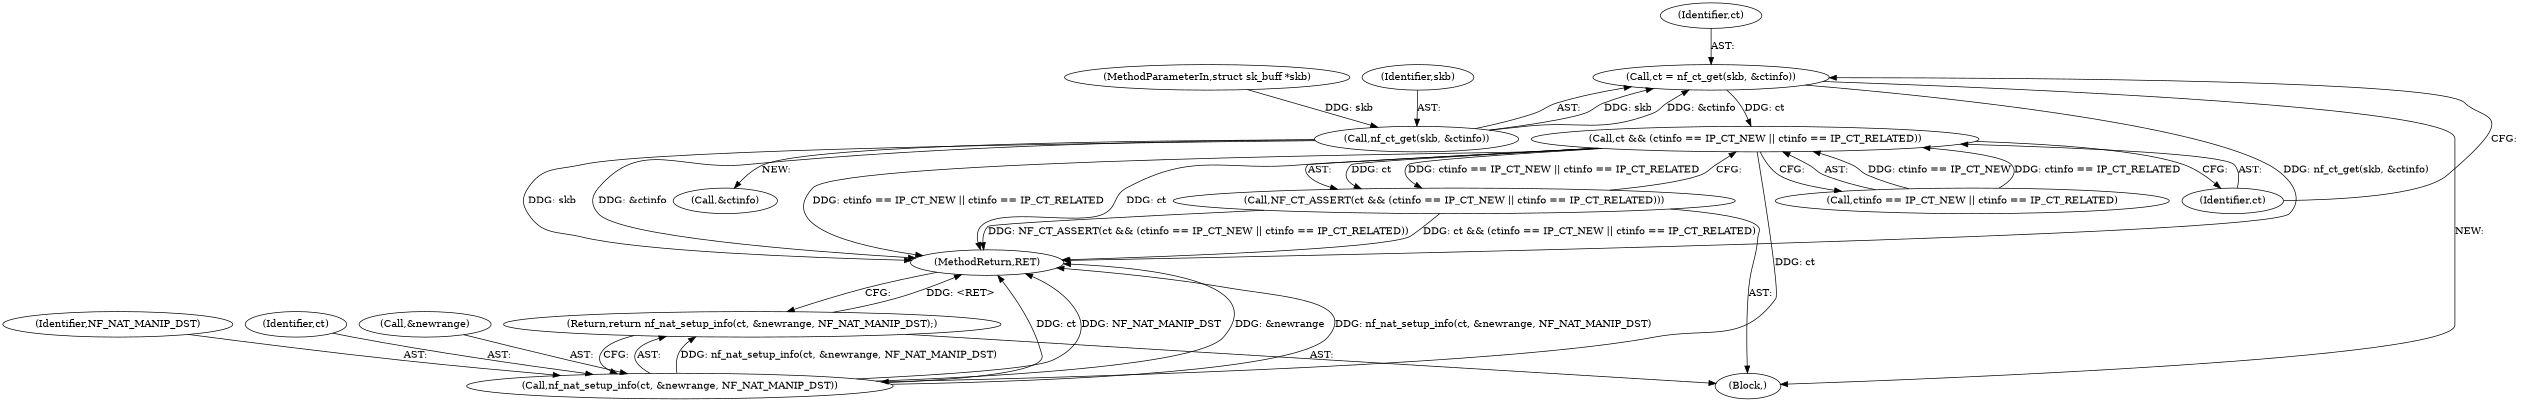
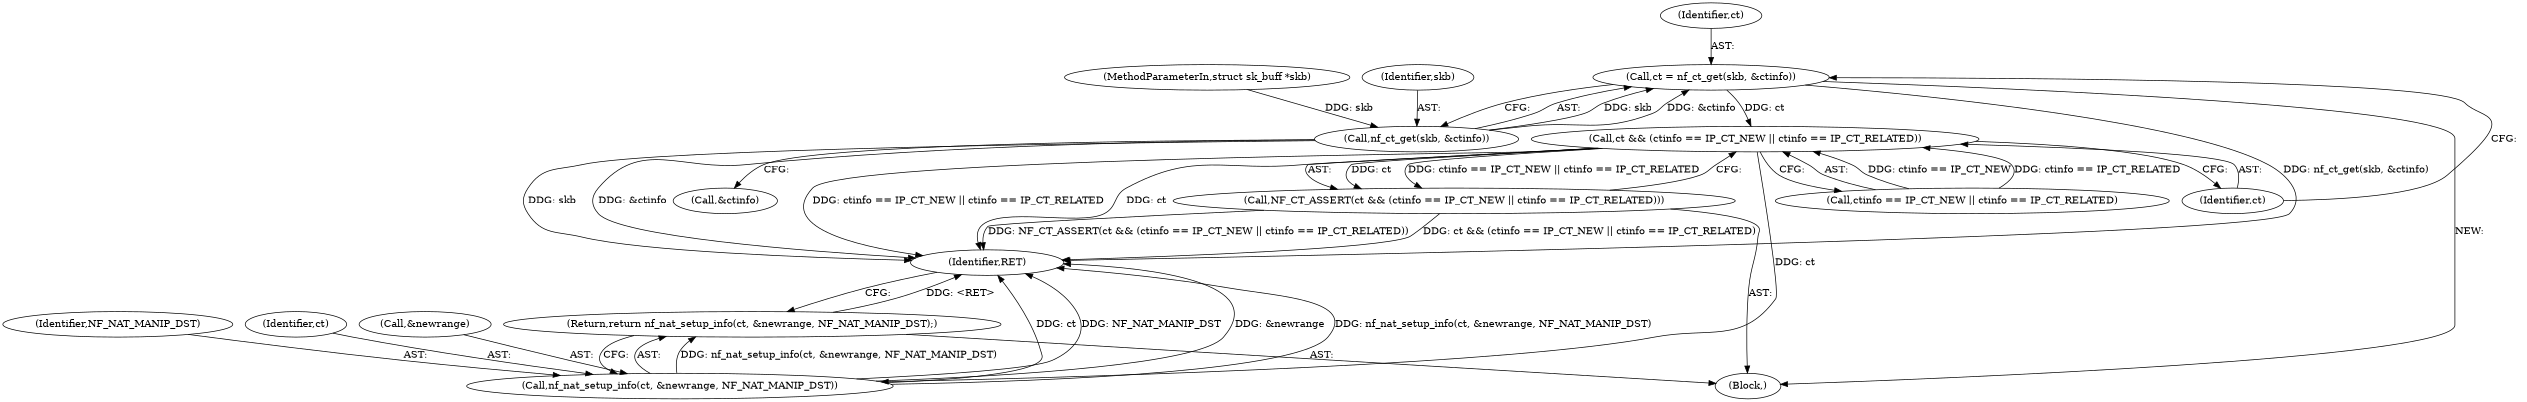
edge "(Call,ct = nf_ct_get(skb, &ctinfo))" -> "(Call,nf_ct_get(skb, &ctinfo))": added, label "CFG:"
edge "(Call,nf_ct_get(skb, &ctinfo))" -> "(Call,&ctinfo)": label "NEW: " -> "CFG: "
node "(MethodReturn,RET)": label "(MethodReturn,RET)" -> "(Identifier,RET)"
